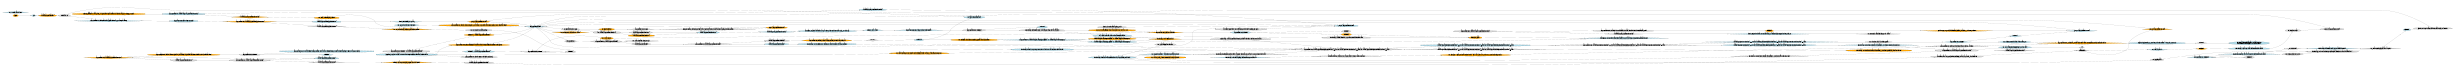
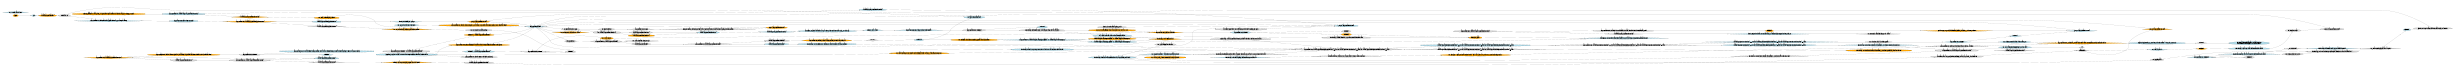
node "Rhetoric: No one needs you. Go away.": label "Rhetoric: No one needs you. Go away." -> "Rhetoric: No one needs you. Go cargo."
node "You: Knock on the door.": fillcolor orange -> lightgrey
